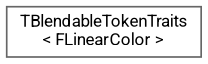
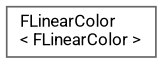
node "TBlendableTokenTraits < FLinearColor >": label "TBlendableTokenTraits < FLinearColor >" -> "FLinearColor < FLinearColor >"
